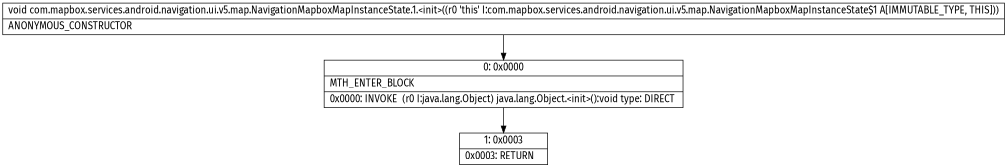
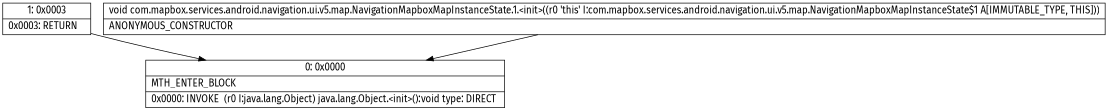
edge "0: 0x0000" -> "1: 0x0003": reversed
